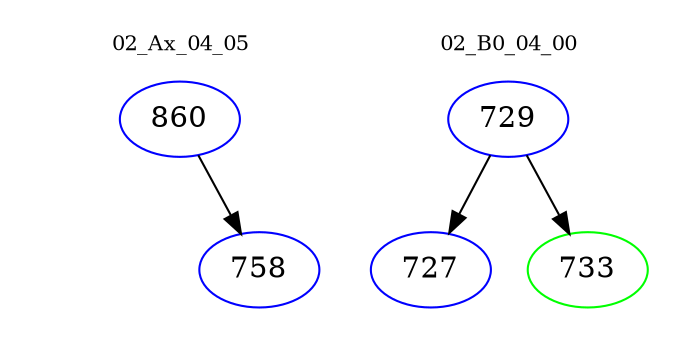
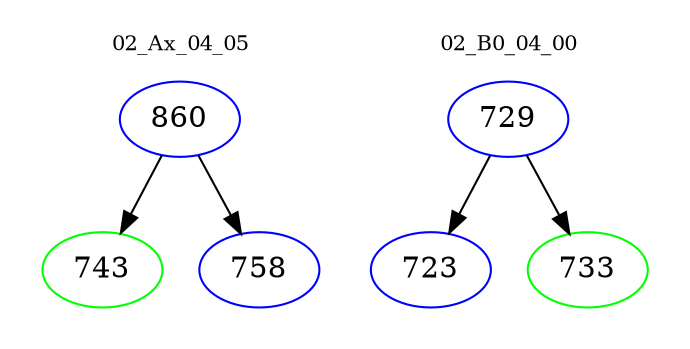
node "743": added
node "727": label "727" -> "723"
